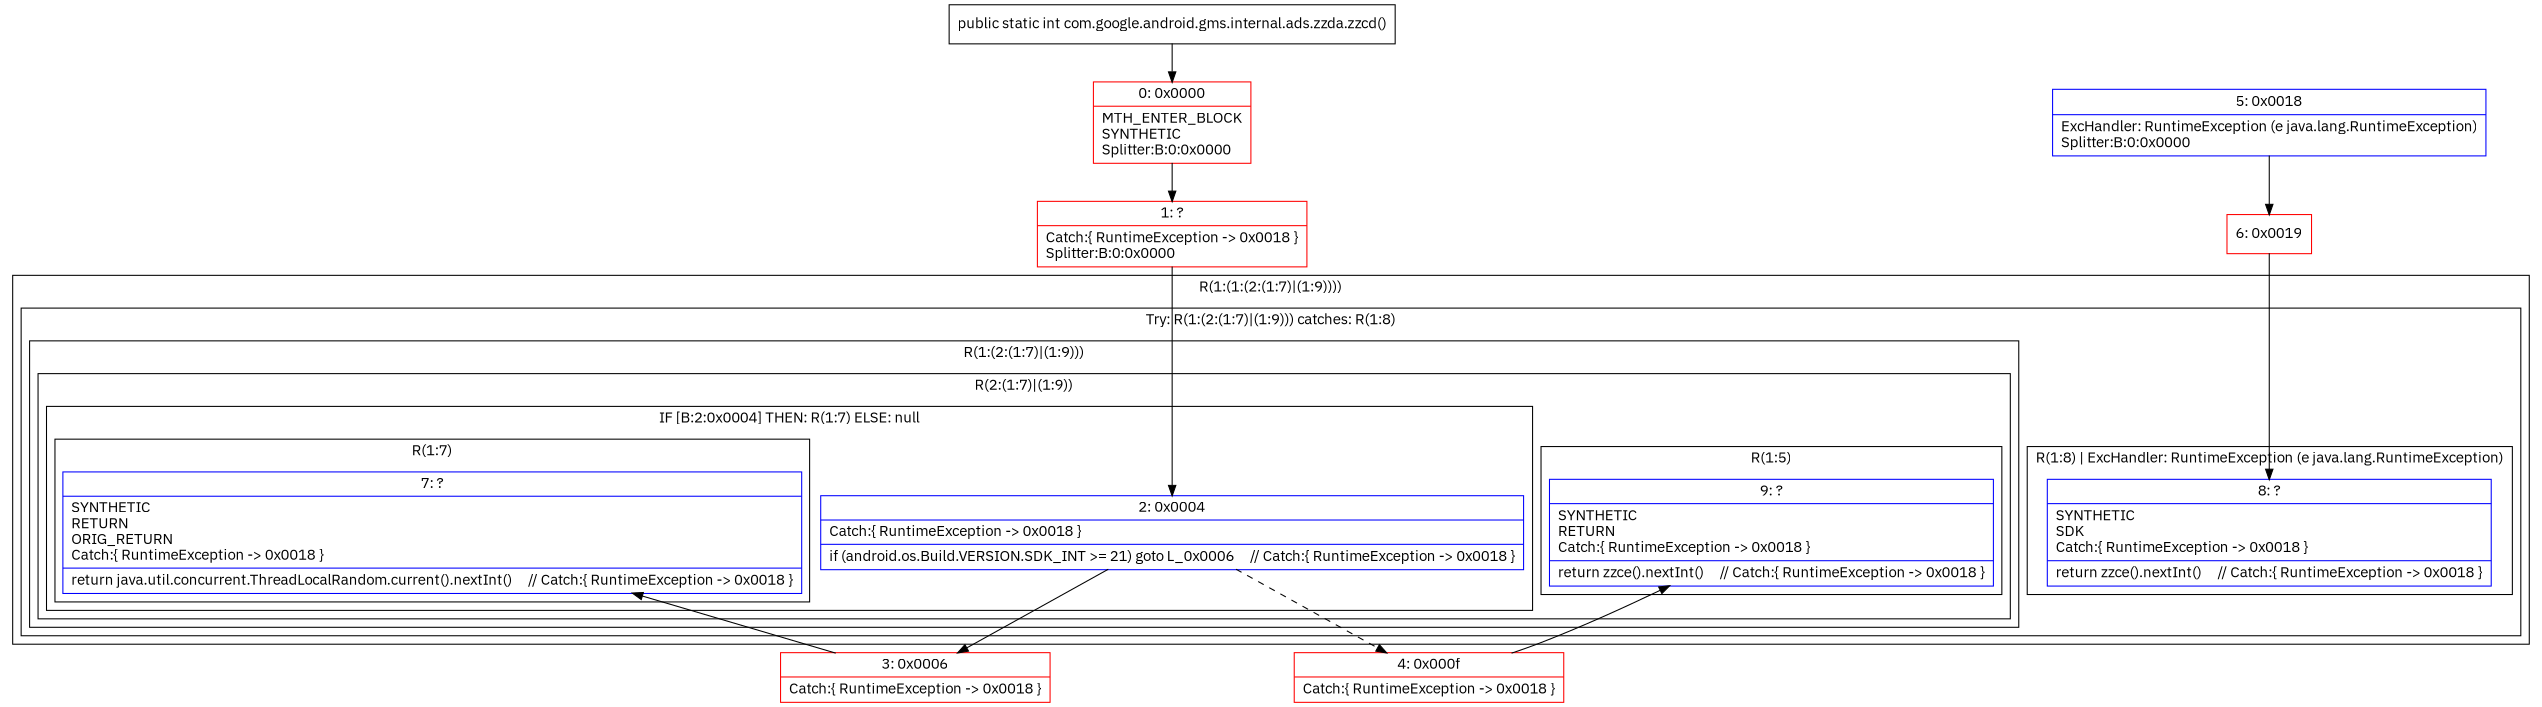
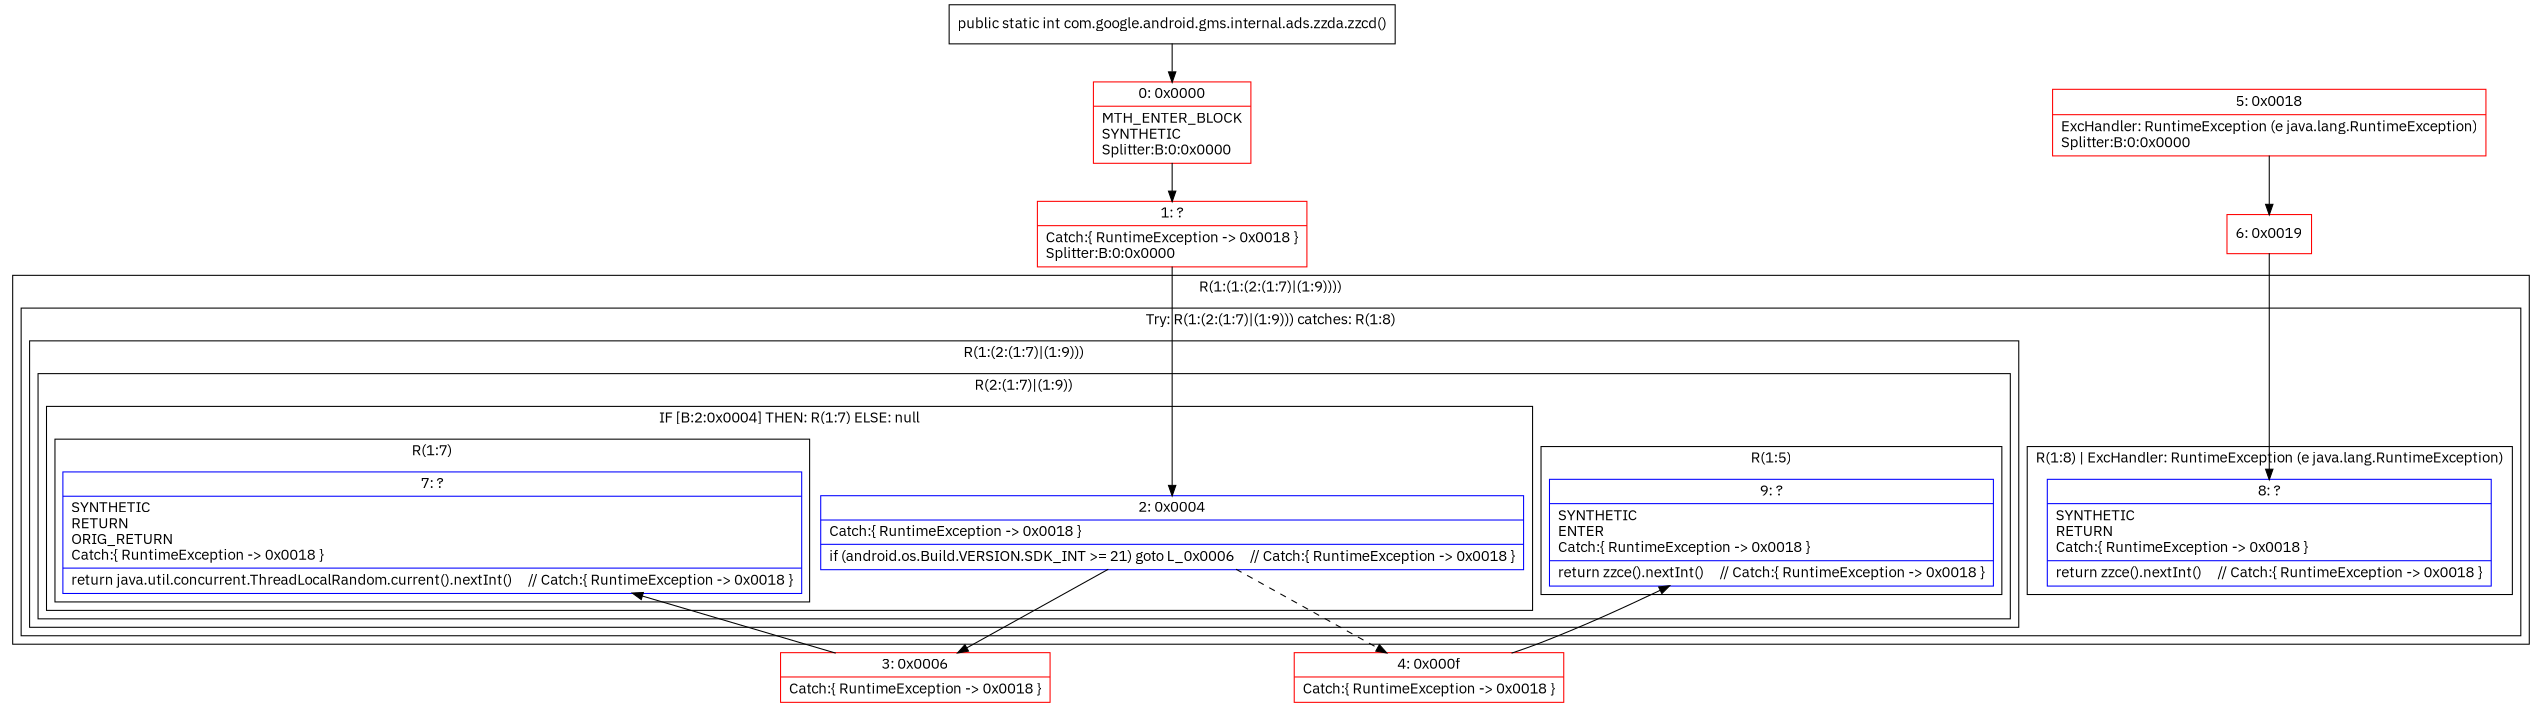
node "5: 0x0018": color blue -> red
node "9: ?": text "RETURN" -> "ENTER"
node "8: ?": text "SDK" -> "RETURN"
